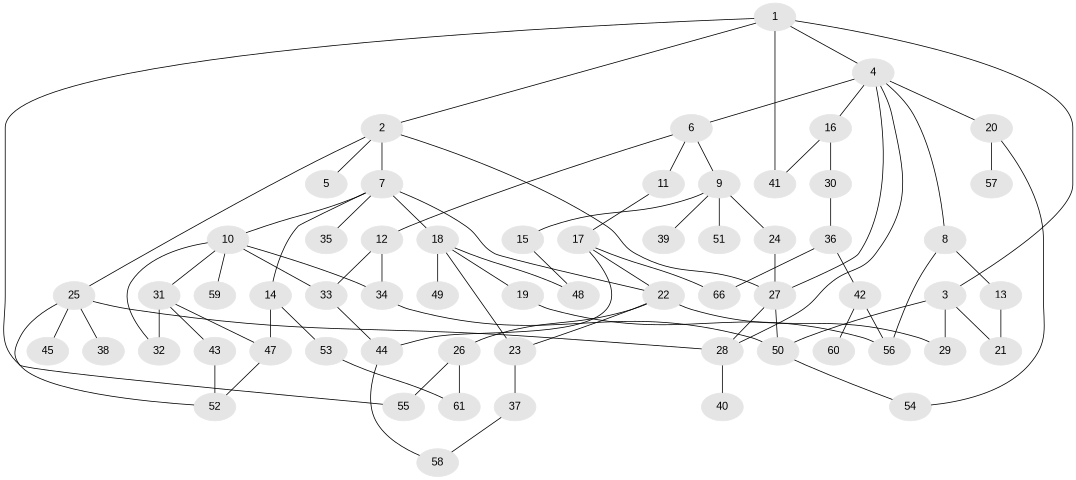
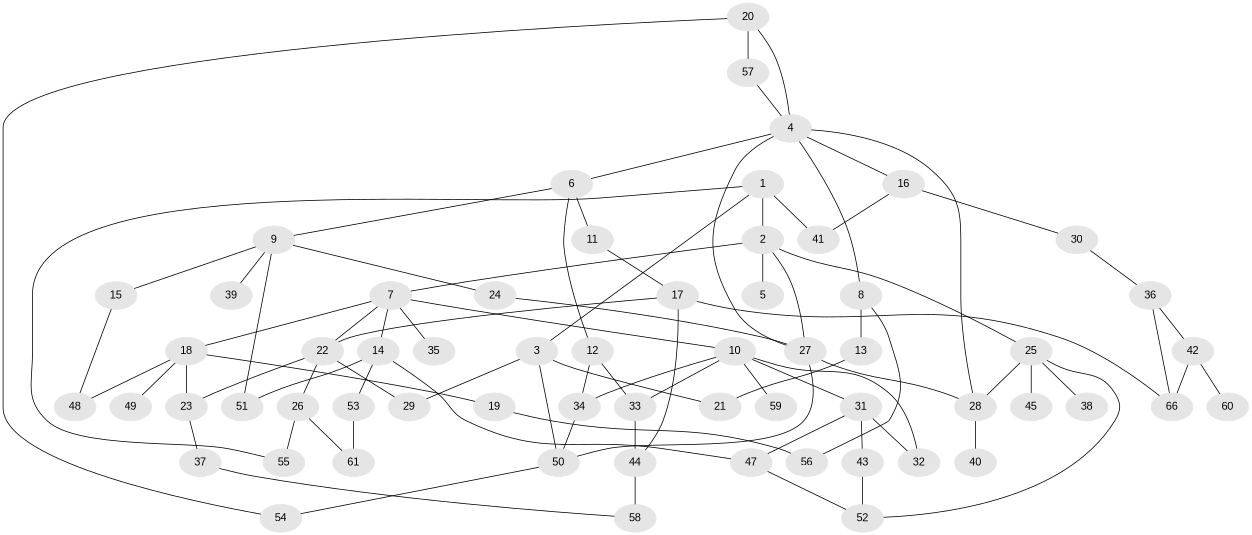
edge "1" -- "4": now "57" -- "4"
edge "42" -- "56": now "42" -- "66"
edge "14" -- "51": added
